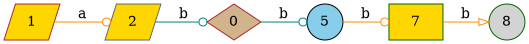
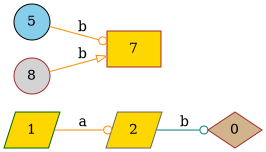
node "1": color brown -> darkgreen
edge "0" -> "5": removed, label "b"
node "7": color darkgreen -> brown
edge "7" -> "8": reversed
node "8": color darkgreen -> brown
